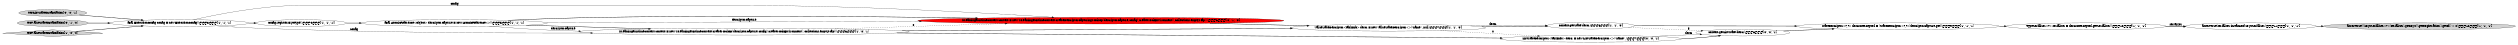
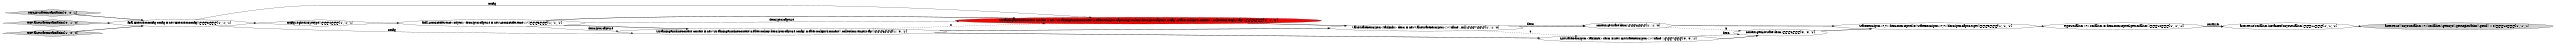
node "testListStateInstantiation['0', '0', '1']": shape ellipse -> diamond
node "testValueStateInstantiation['0', '1', '0']": shape ellipse -> diamond
node "config.registerKryoType()@@@4@@@['1', '1', '1']": shape ellipse -> diamond
